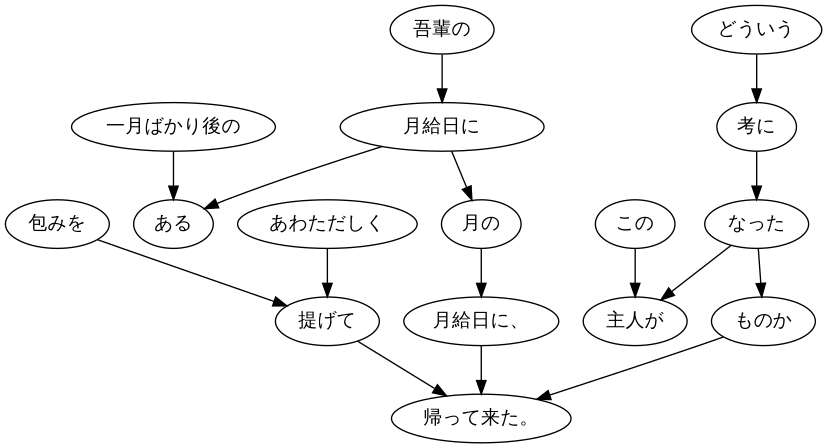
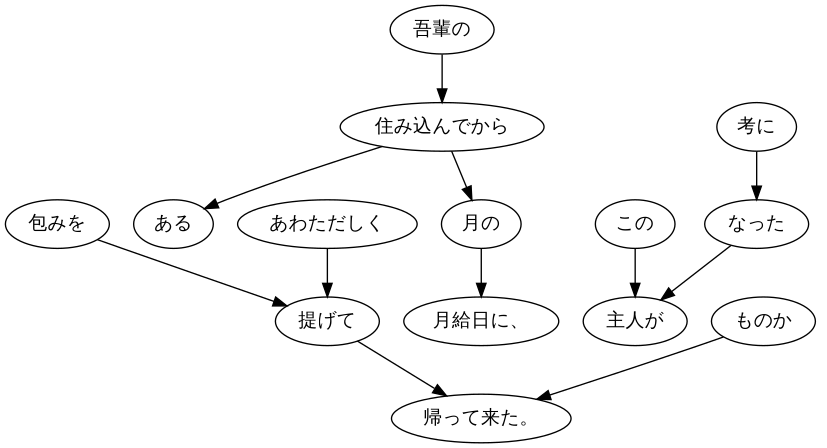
node "どういう": removed
node "一月ばかり後の": removed
node "月給日に": label "月給日に" -> "住み込んでから"
edge "なった" -> "ものか": removed
edge "月給日に、" -> "帰って来た。": removed
